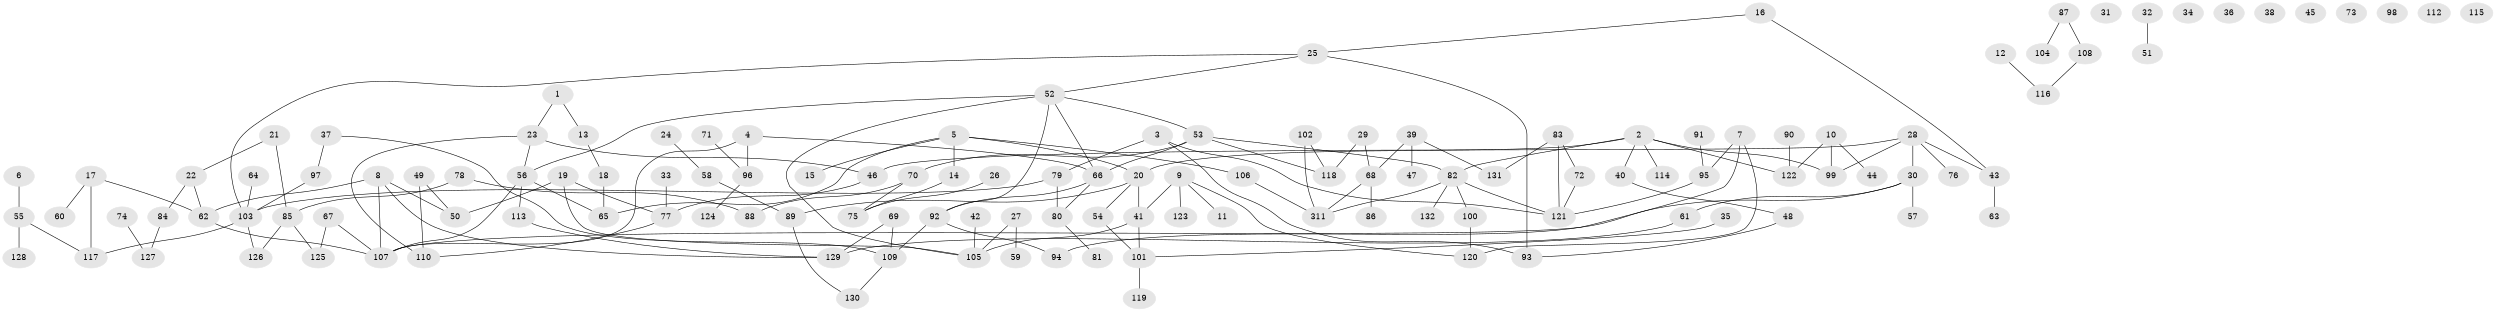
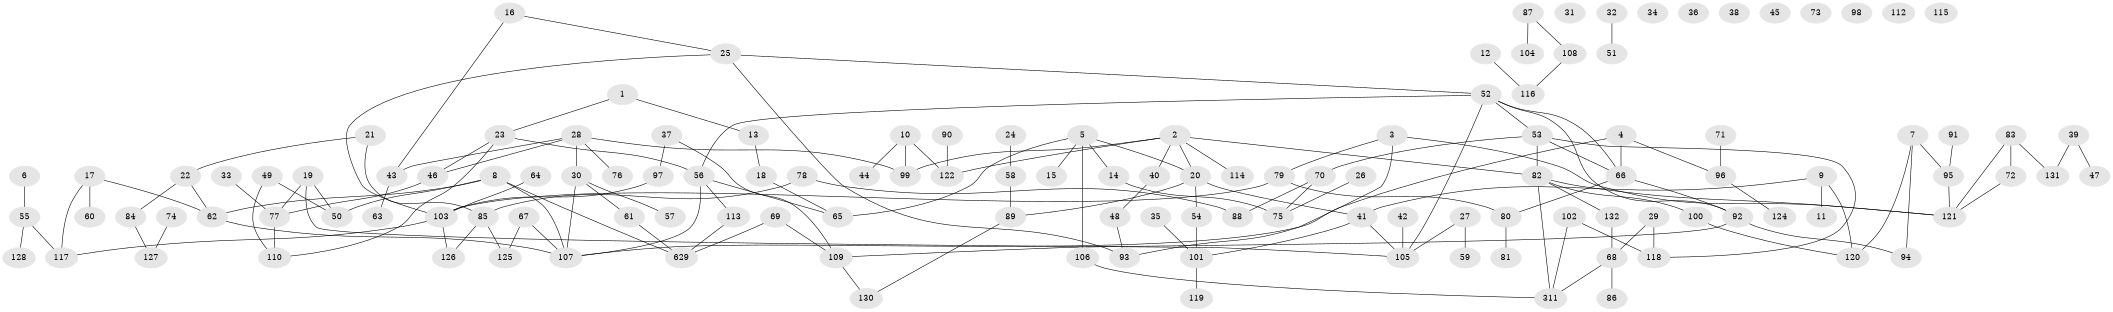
edge "39" -- "68": now "132" -- "68"
node "123": removed
node "129": label "129" -> "629"
